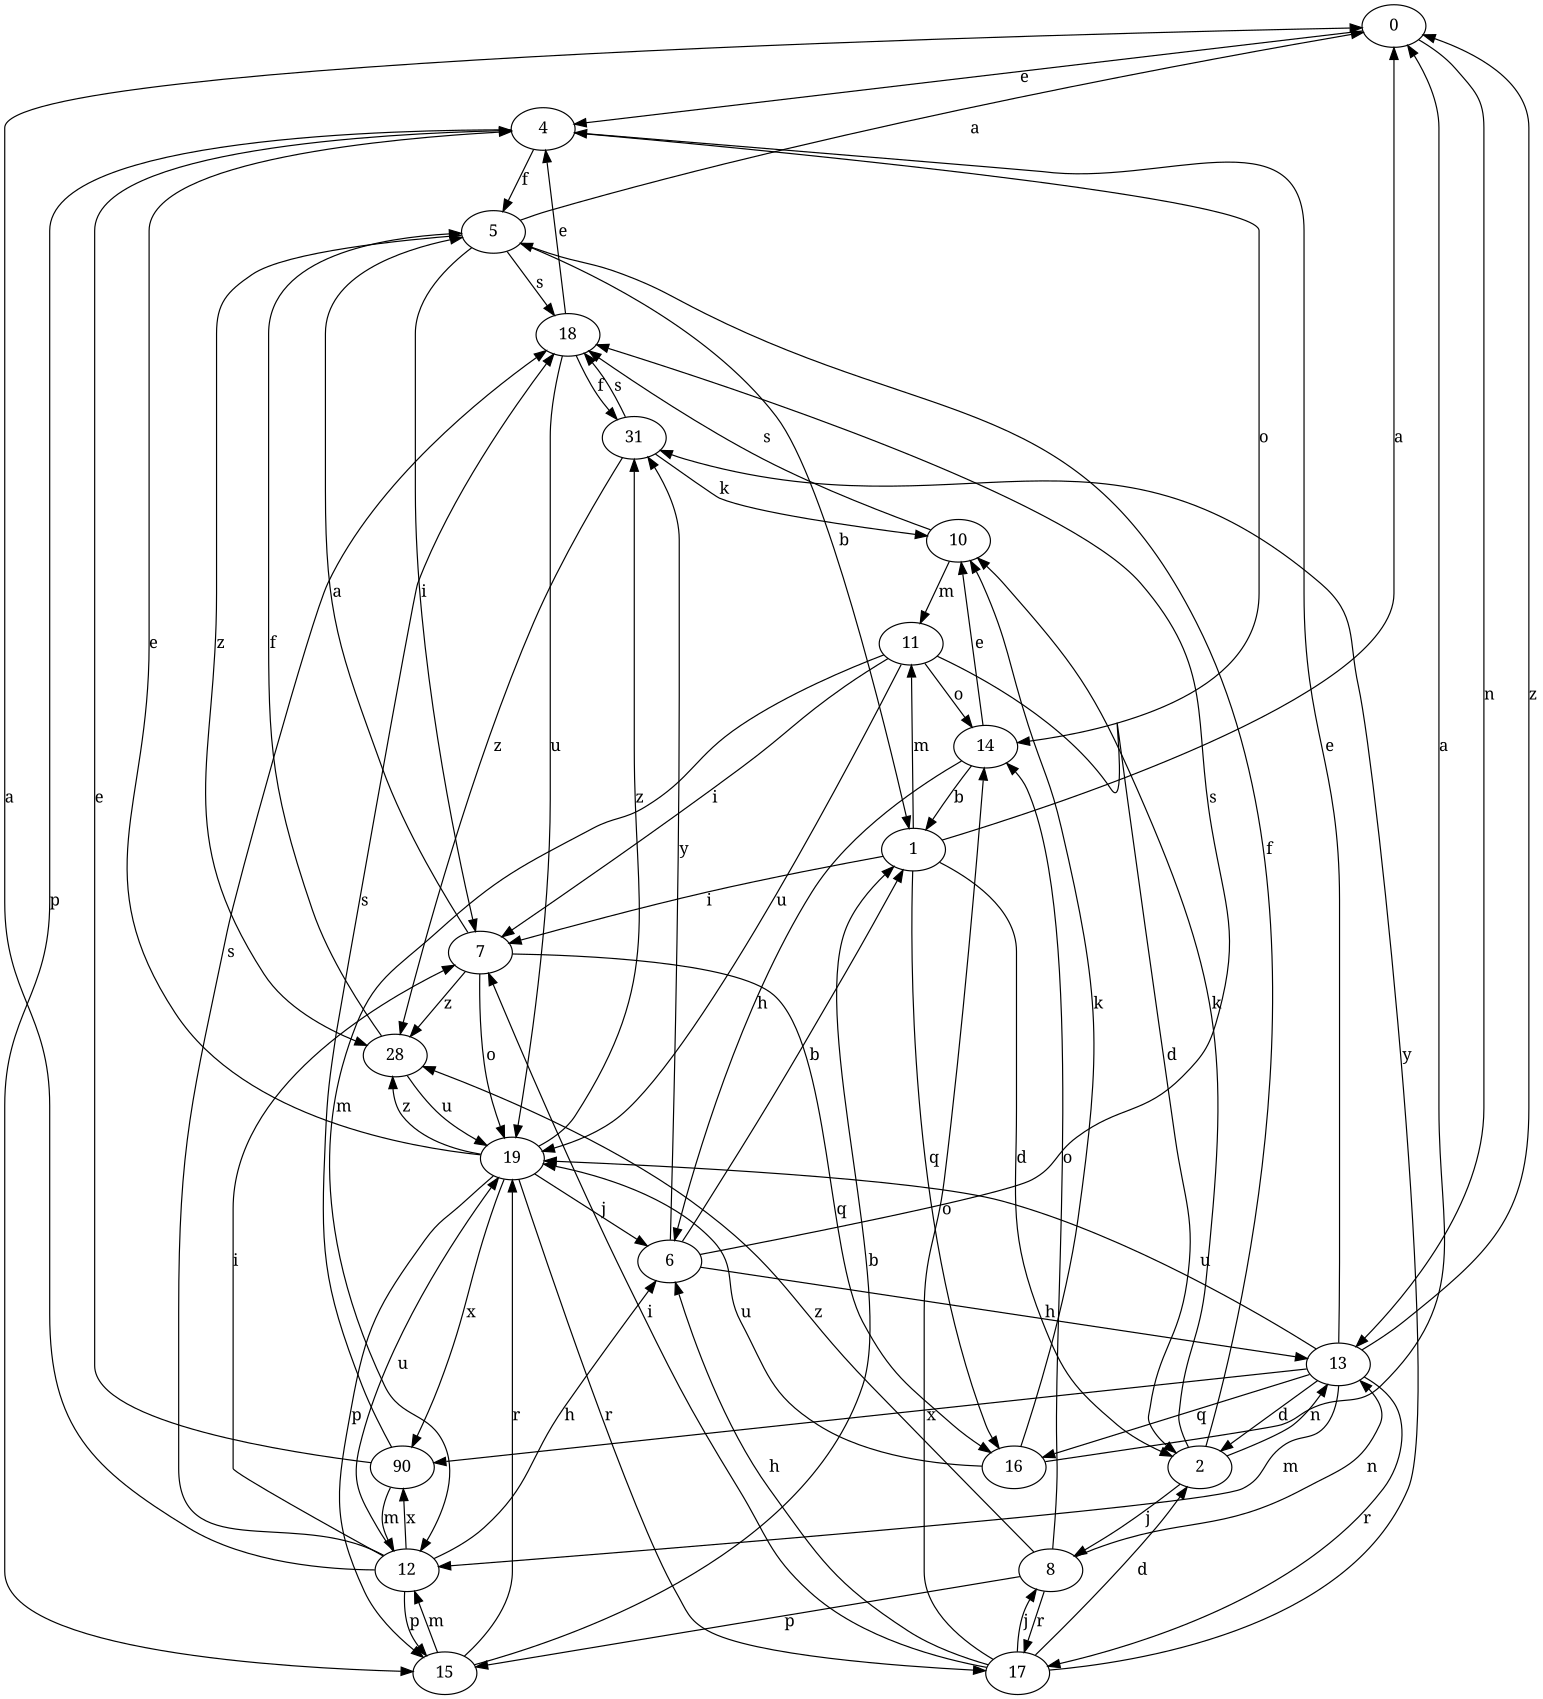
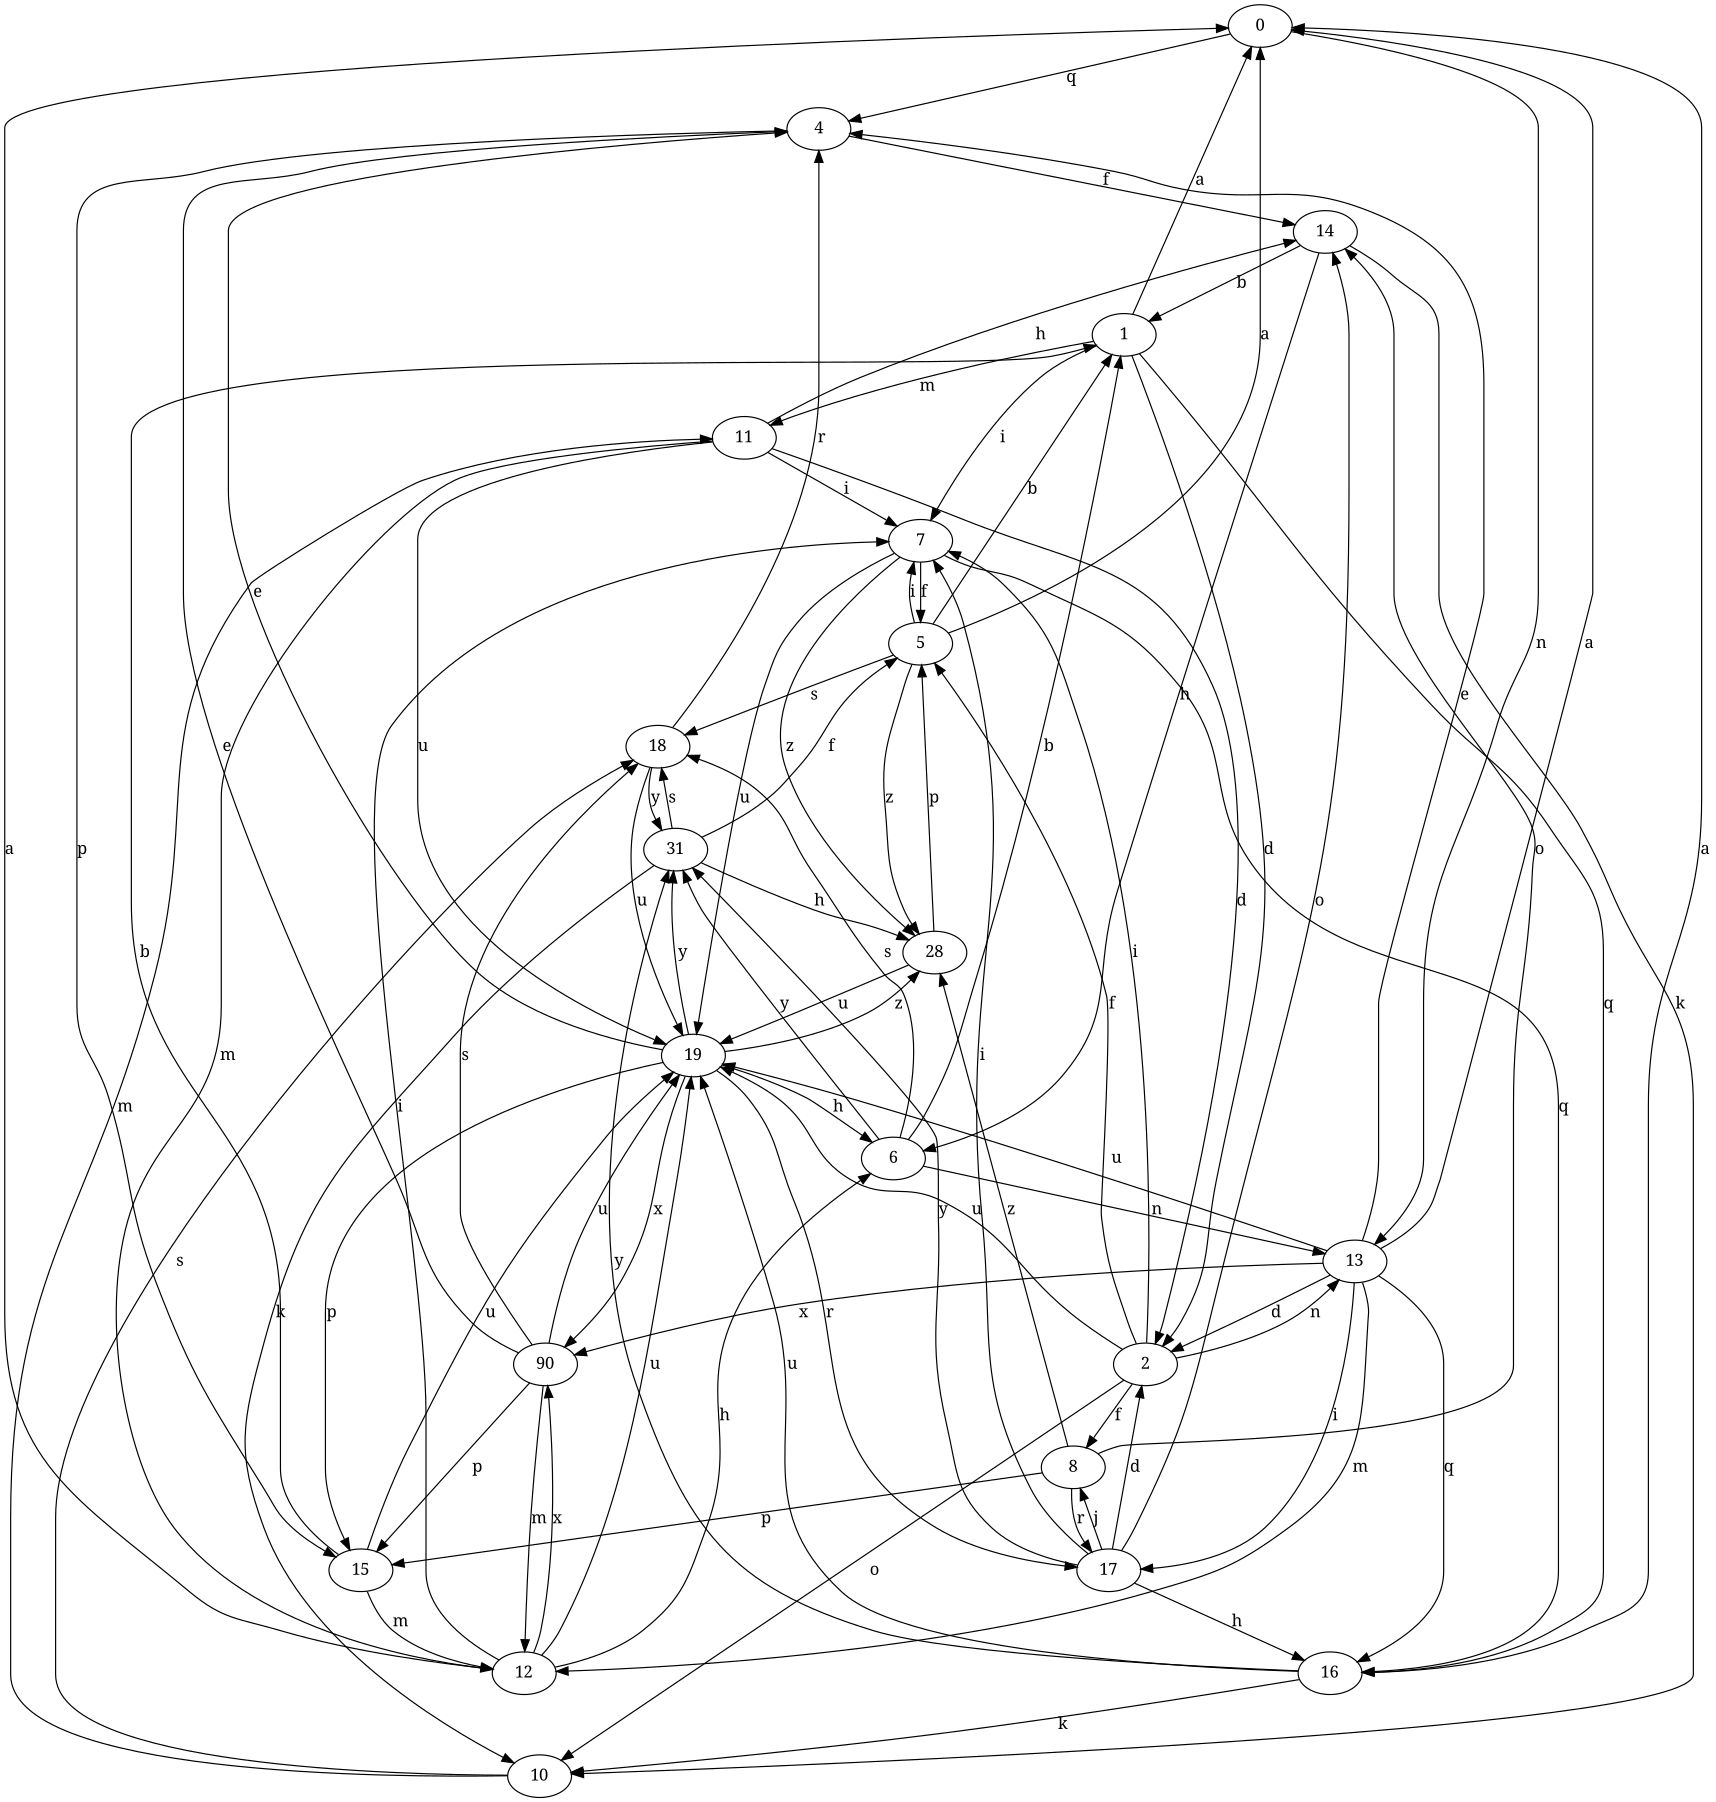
edge "0" -> "4": label "e" -> "q"
edge "4" -> "5": now "31" -> "5"
edge "18" -> "4": label "e" -> "r"
edge "18" -> "31": label "f" -> "y"
edge "4" -> "14": label "o" -> "f"
edge "7" -> "5": label "a" -> "f"
edge "28" -> "5": label "f" -> "p"
edge "14" -> "10": label "e" -> "k"
edge "11" -> "14": label "o" -> "h"
edge "13" -> "0": label "z" -> "a"
edge "31" -> "28": label "z" -> "h"
edge "19" -> "31": label "z" -> "y"
edge "2" -> "7": added, label "i"
edge "12" -> "18": removed, label "s"
edge "2" -> "10": label "k" -> "o"
edge "7" -> "19": label "o" -> "u"
edge "2" -> "19": added, label "u"
edge "90" -> "19": added, label "u"
edge "19" -> "6": label "j" -> "h"
edge "6" -> "13": label "h" -> "n"
edge "15" -> "19": label "r" -> "u"
edge "8" -> "13": removed, label "n"
edge "16" -> "31": added, label "y"
edge "17" -> "6": now "17" -> "16"
edge "2" -> "8": label "j" -> "f"
edge "13" -> "17": label "r" -> "i"
edge "12" -> "15": now "90" -> "15"
